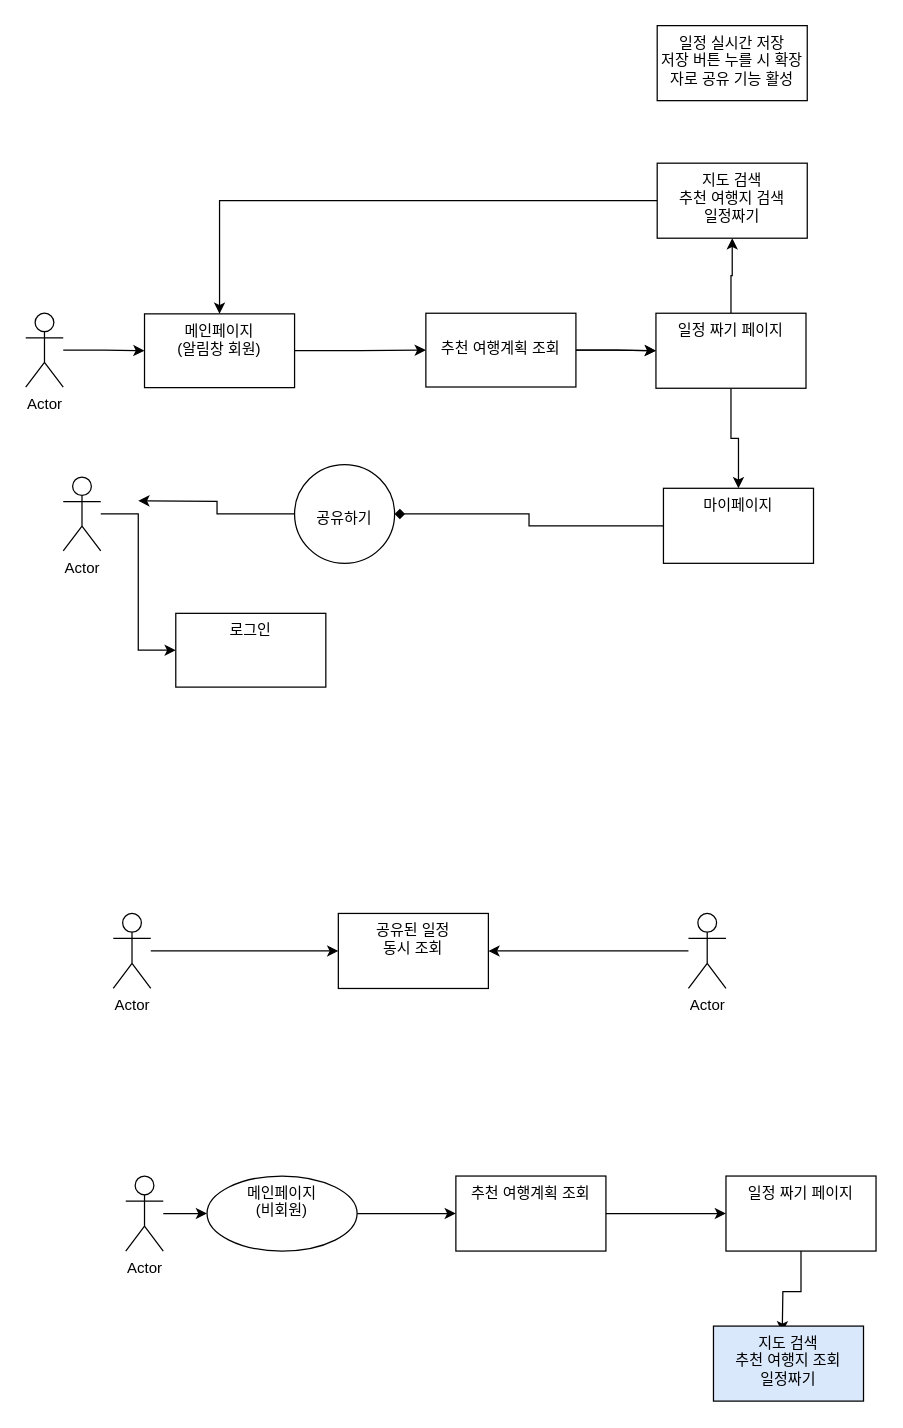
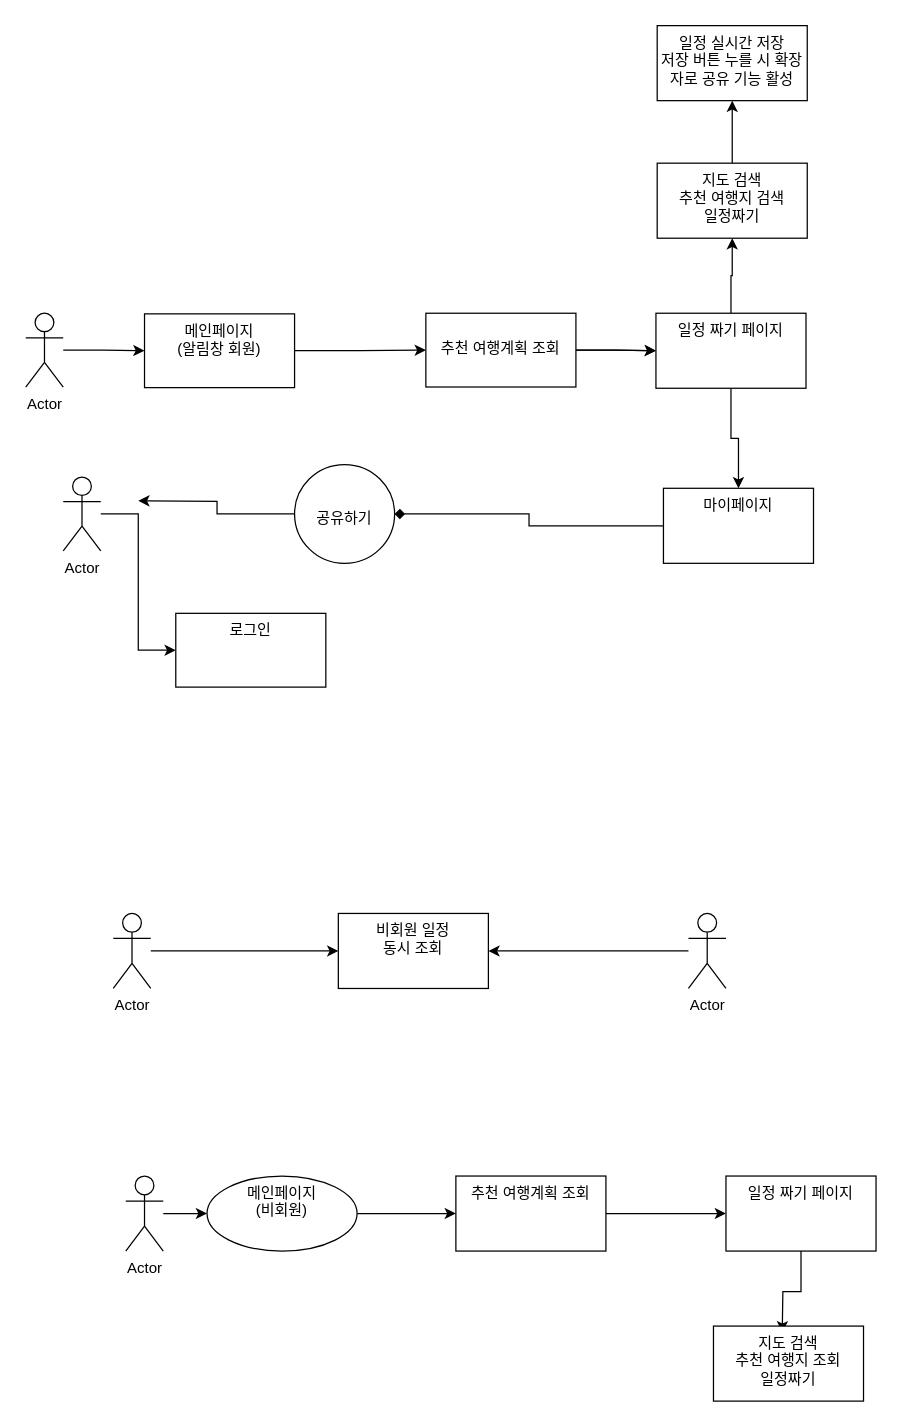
edge "지도 검색 추천 여행지 검색 일정짜기" -> "메인페이지 (알림창 회원)": now "지도 검색 추천 여행지 검색 일정짜기" -> "일정 실시간 저장 저장 버튼 누를 시 확장자로 공유 기능 활성"
node "공유된 일정 동시 조회": label "공유된 일정 동시 조회" -> "비회원 일정 동시 조회"
node "지도 검색 추천 여행지 조회 일정짜기": fillcolor #dae8fc -> #ffffff
